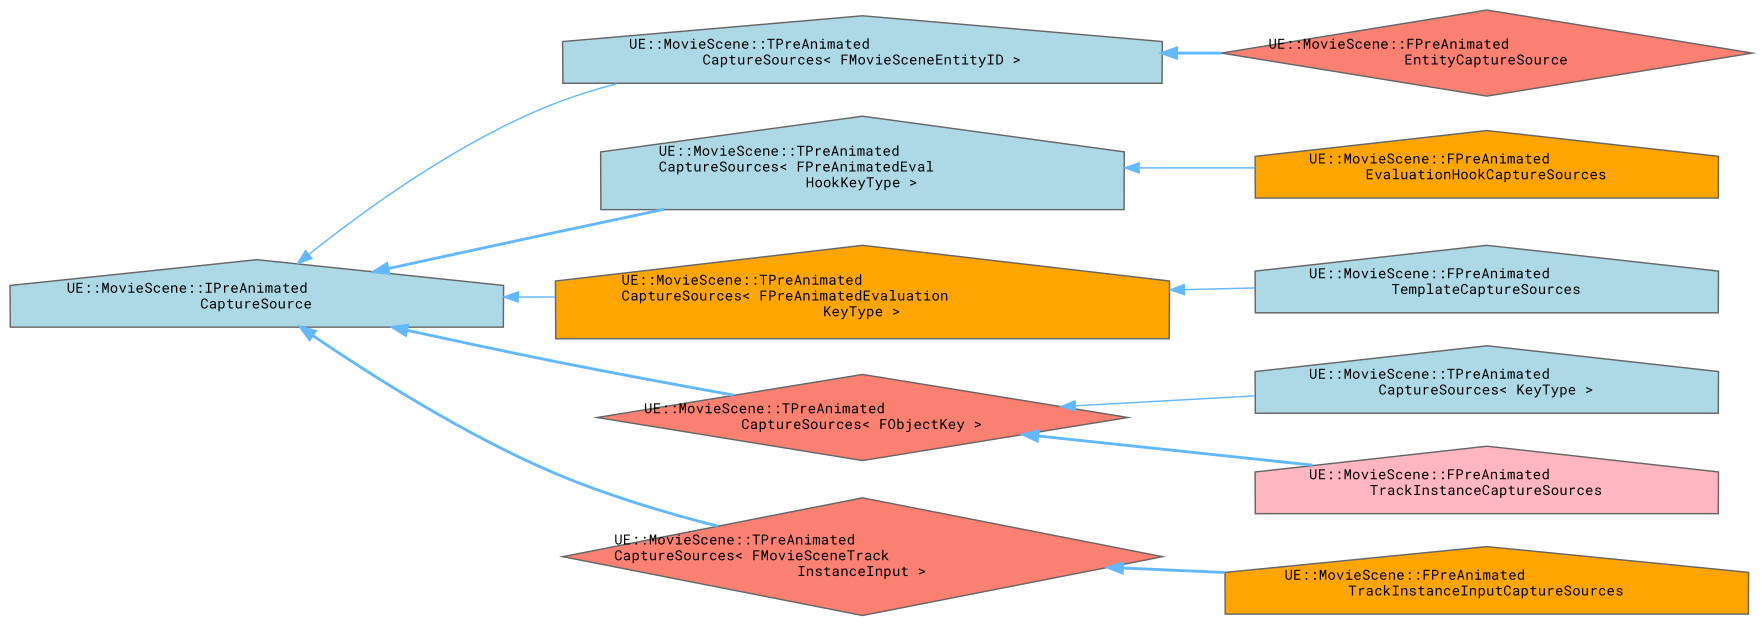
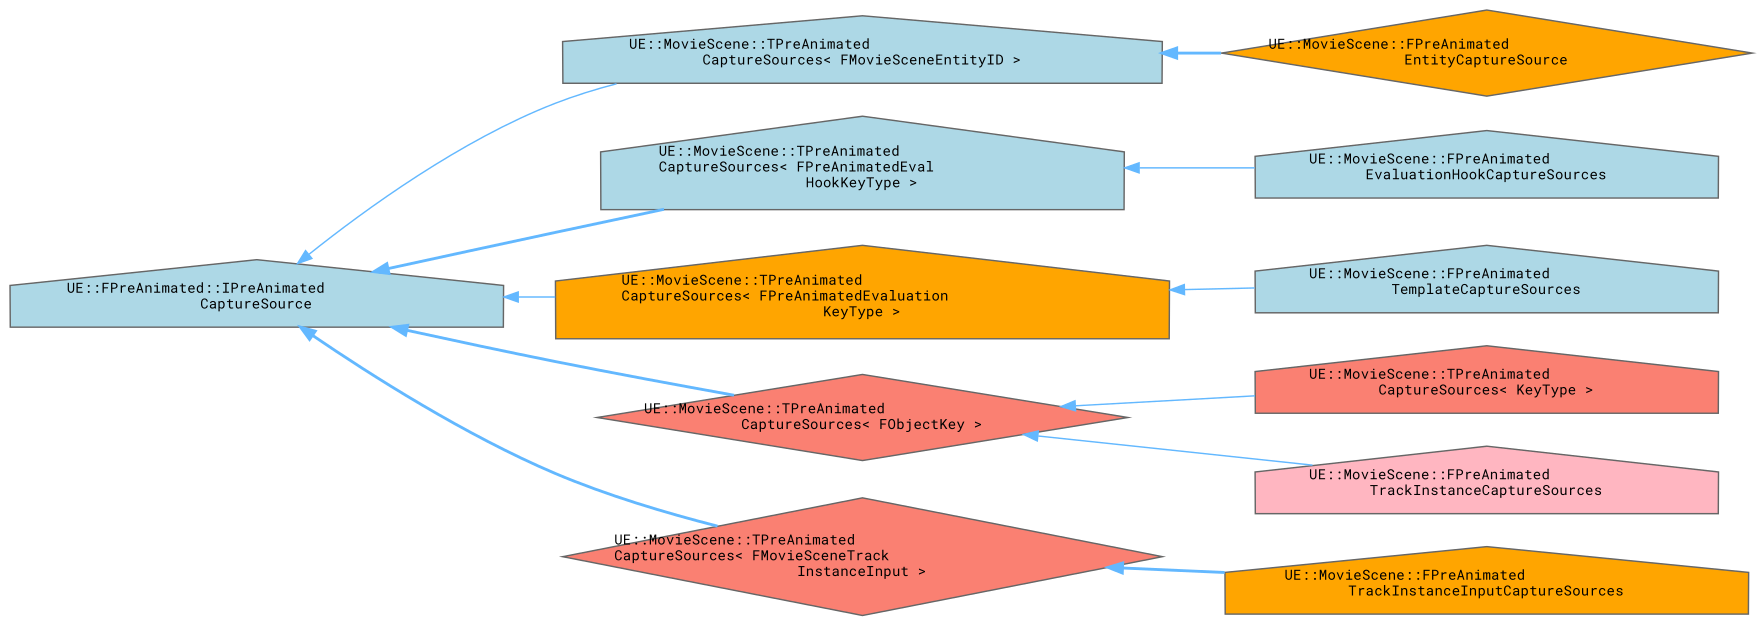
node "UE::MovieScene::FPreAnimated EntityCaptureSource": fillcolor salmon -> orange
node "UE::MovieScene::FPreAnimated EvaluationHookCaptureSources": fillcolor orange -> lightblue
node "UE::MovieScene::IPreAnimated CaptureSource": label "UE::MovieScene::IPreAnimated CaptureSource" -> "UE::FPreAnimated::IPreAnimated CaptureSource"
node "UE::MovieScene::TPreAnimated CaptureSources< KeyType >": fillcolor lightblue -> salmon
edge "UE::MovieScene::FPreAnimated TrackInstanceCaptureSources" -> "UE::MovieScene::TPreAnimated CaptureSources< FObjectKey >": style bold -> solid
